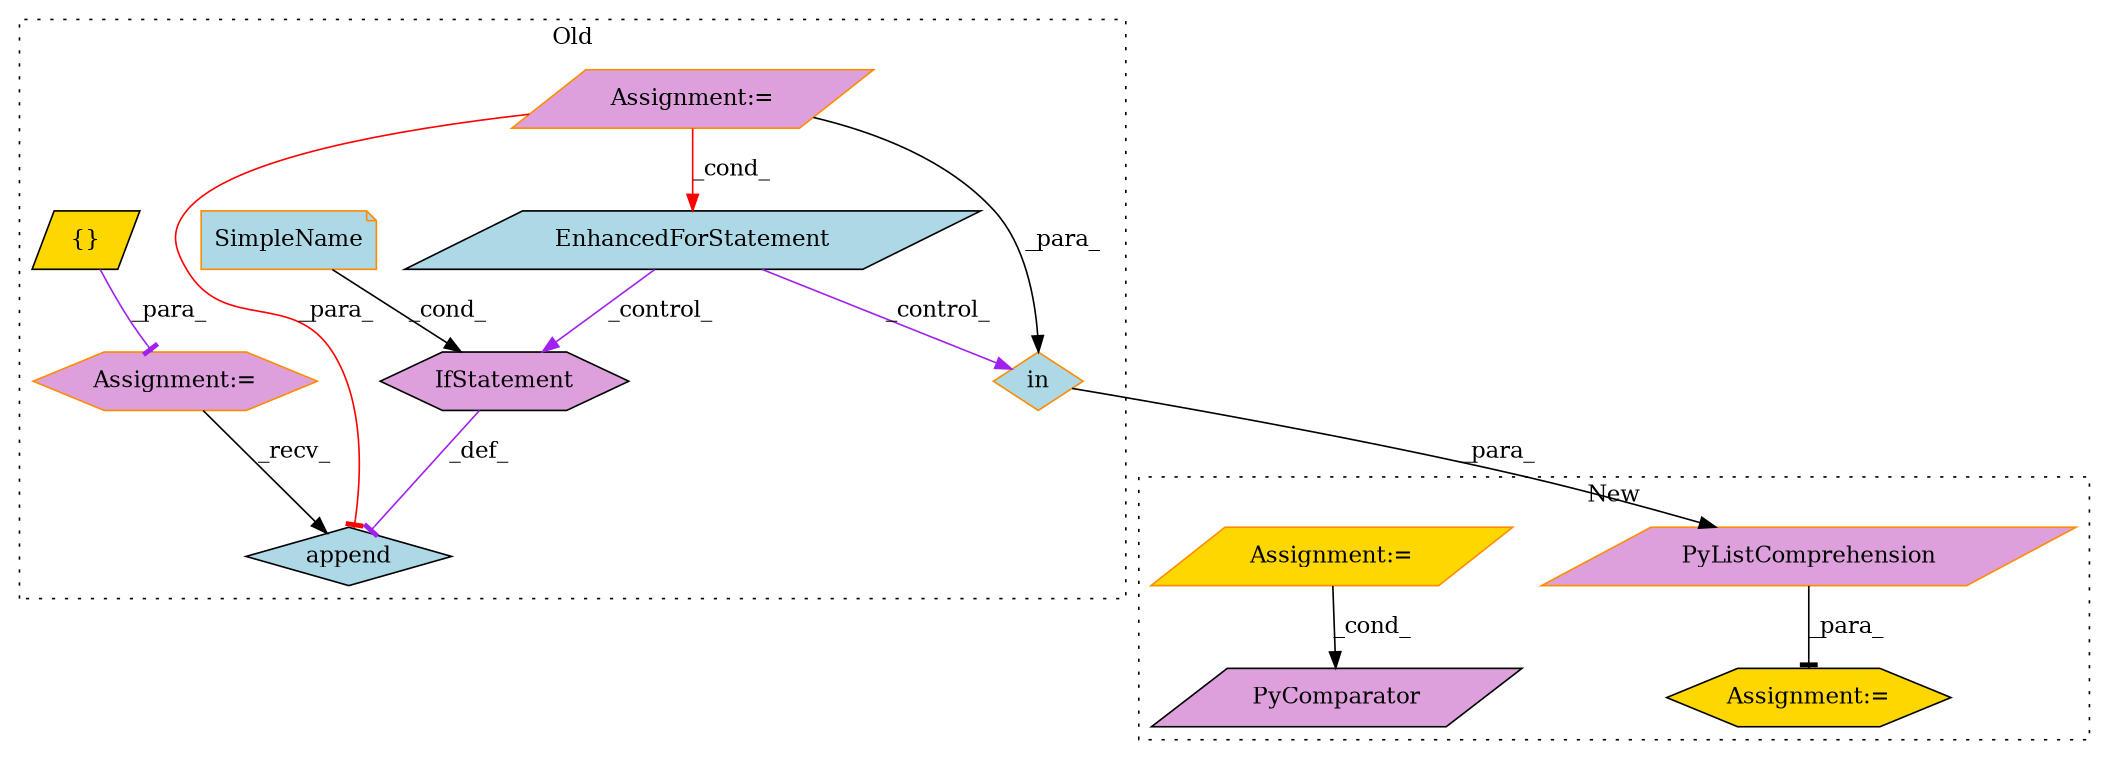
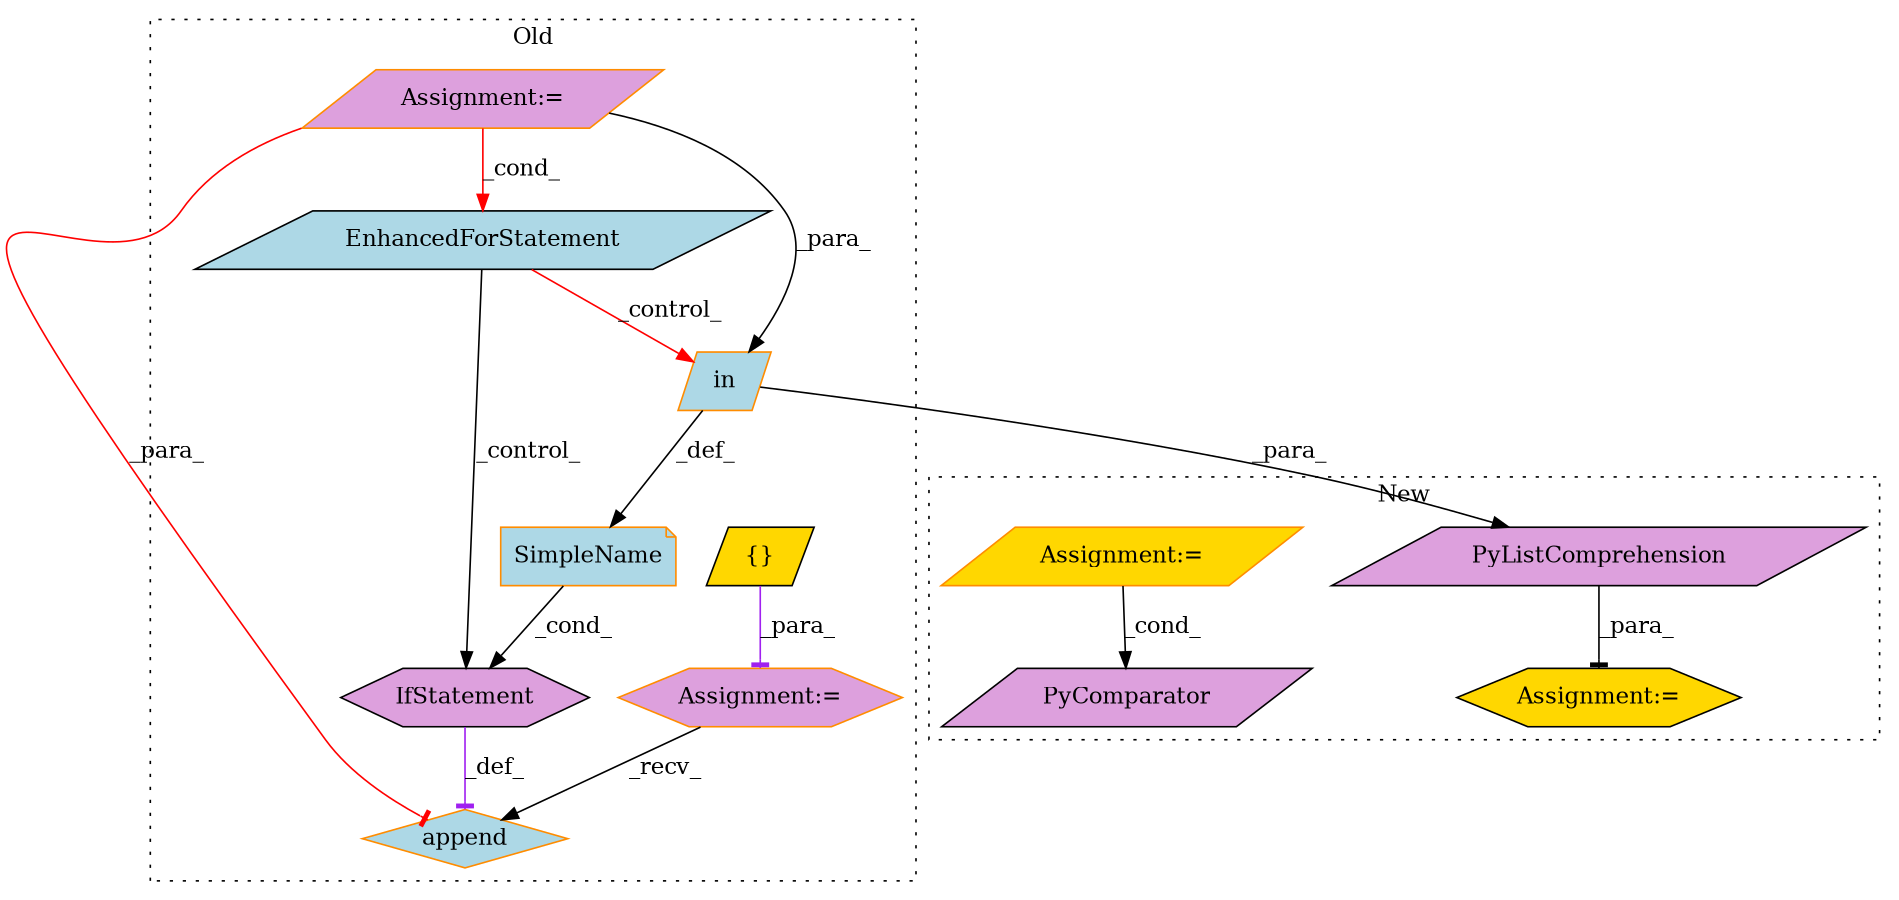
edge "EnhancedForStatement" -> "IfStatement": color purple -> black
edge "EnhancedForStatement" -> "in": color purple -> red
node "in": shape diamond -> parallelogram
edge "in" -> "SimpleName": added, label "_def_"
node "append": color black -> darkorange
node "PyListComprehension": color darkorange -> black
